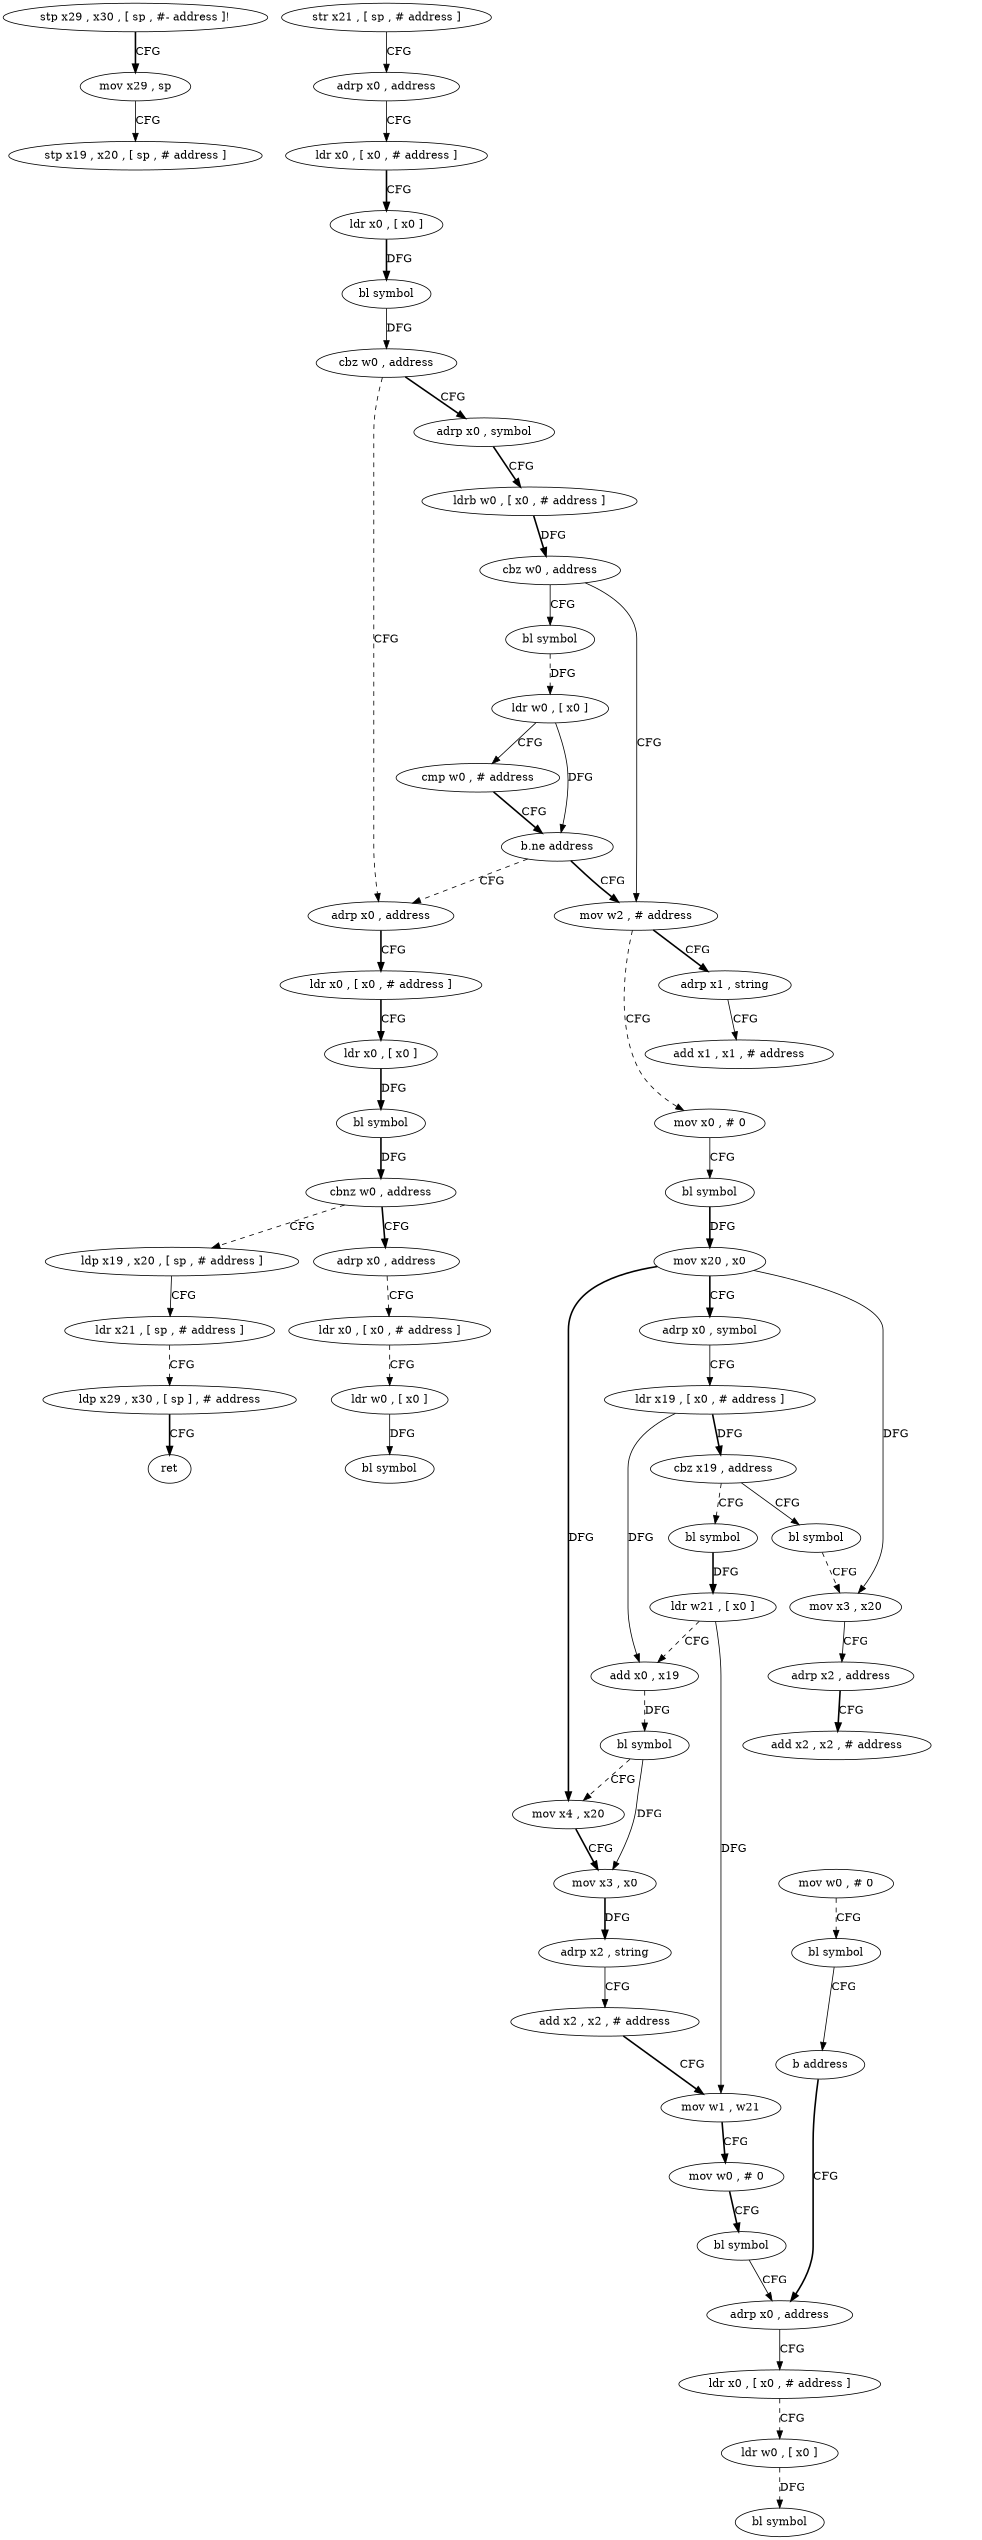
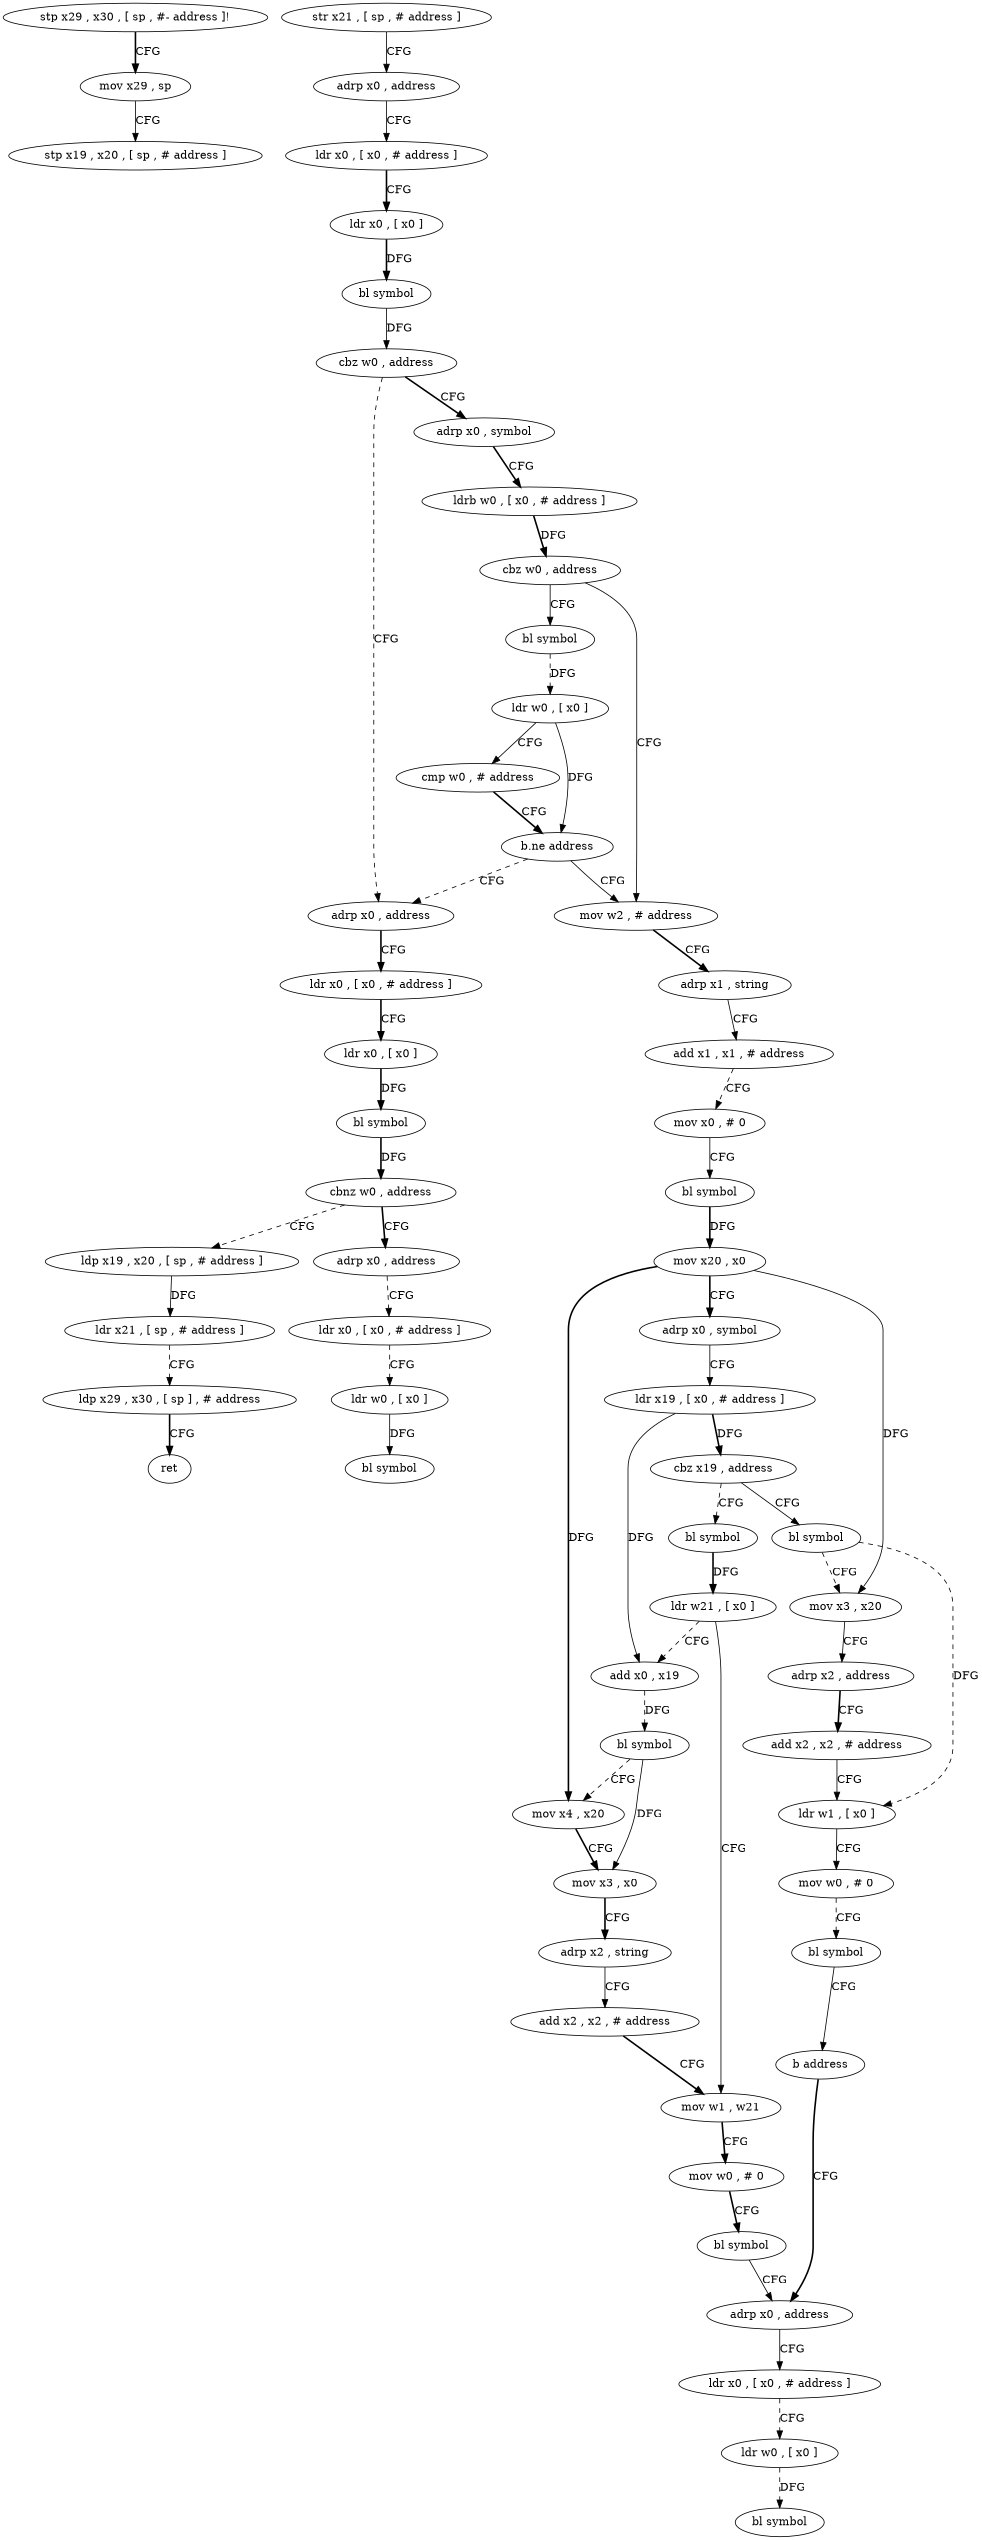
edge "b.ne address" -> "mov w2 , # address": style bold -> solid
edge "mov w2 , # address" -> "mov x0 , # 0": now "add x1 , x1 , # address" -> "mov x0 , # 0"
edge "ldp x19 , x20 , [ sp , # address ]" -> "ldr x21 , [ sp , # address ]": label "CFG" -> "DFG"
node "ldr w1 , [ x0 ]": added
edge "ldr w21 , [ x0 ]" -> "mov w1 , w21": label "DFG" -> "CFG"
edge "mov x3 , x0" -> "adrp x2 , string": label "DFG" -> "CFG"
